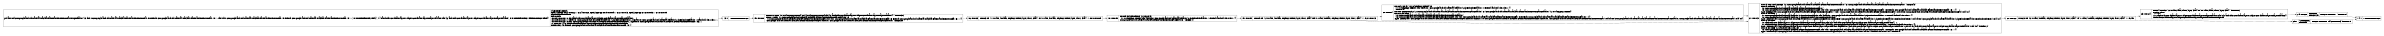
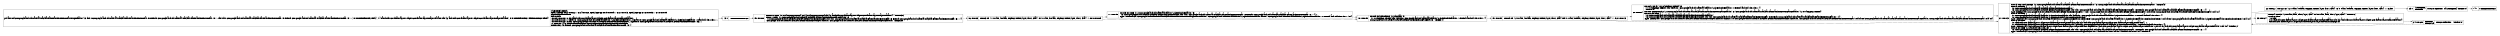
node "23: 0x0024": text "(r8 I:int)" -> "(r2 I:int)"
node "17: 0x0005": added
node "18: 0x0009": text "0x0009: INSTANCE_OF  (r2 I:type) =" -> "0x0009: INSTANCE_OF  (r2 I:boolean) ="
edge "22: 0x0022" -> "23: 0x0024": now "21: 0x0013" -> "23: 0x0024"
edge "24: 0x0028" -> "14: ?": now "24: 0x0028" -> "21: 0x0013"
node "14: ?": text "MTH_TYPE_BLOCK" -> "MTH_EXIT_BLOCK"
